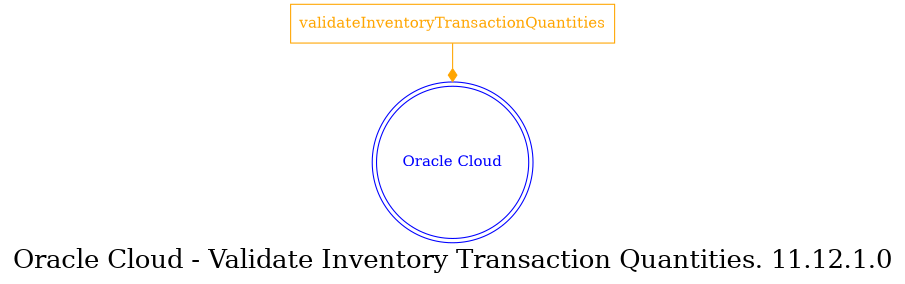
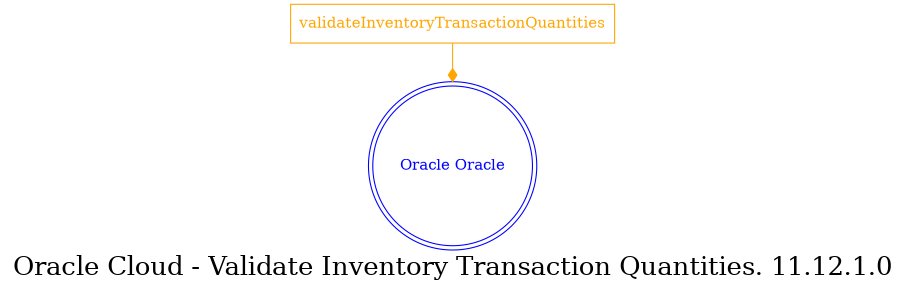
node "Oracle Cloud": label "Oracle Cloud" -> "Oracle Oracle"
